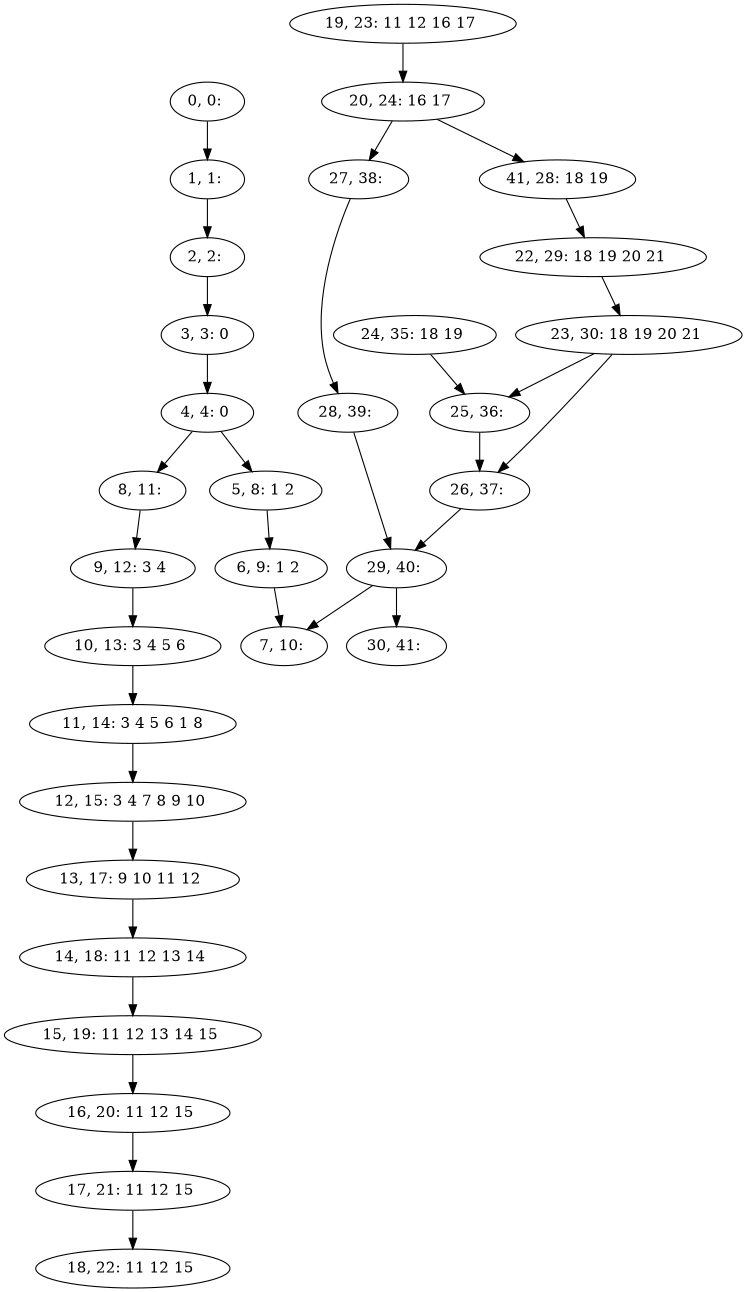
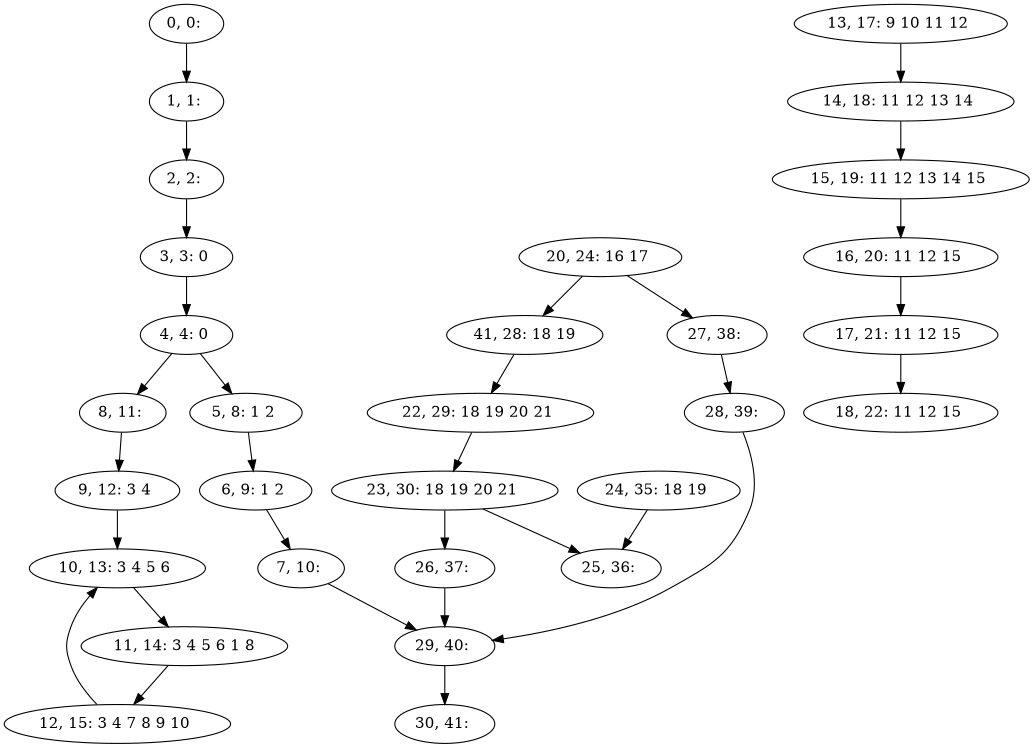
node "19, 23: 11 12 16 17": removed
edge "25, 36:" -> "26, 37:": removed
edge "29, 40:" -> "7, 10:": reversed
edge "12, 15: 3 4 7 8 9 10" -> "13, 17: 9 10 11 12": now "12, 15: 3 4 7 8 9 10" -> "10, 13: 3 4 5 6"
